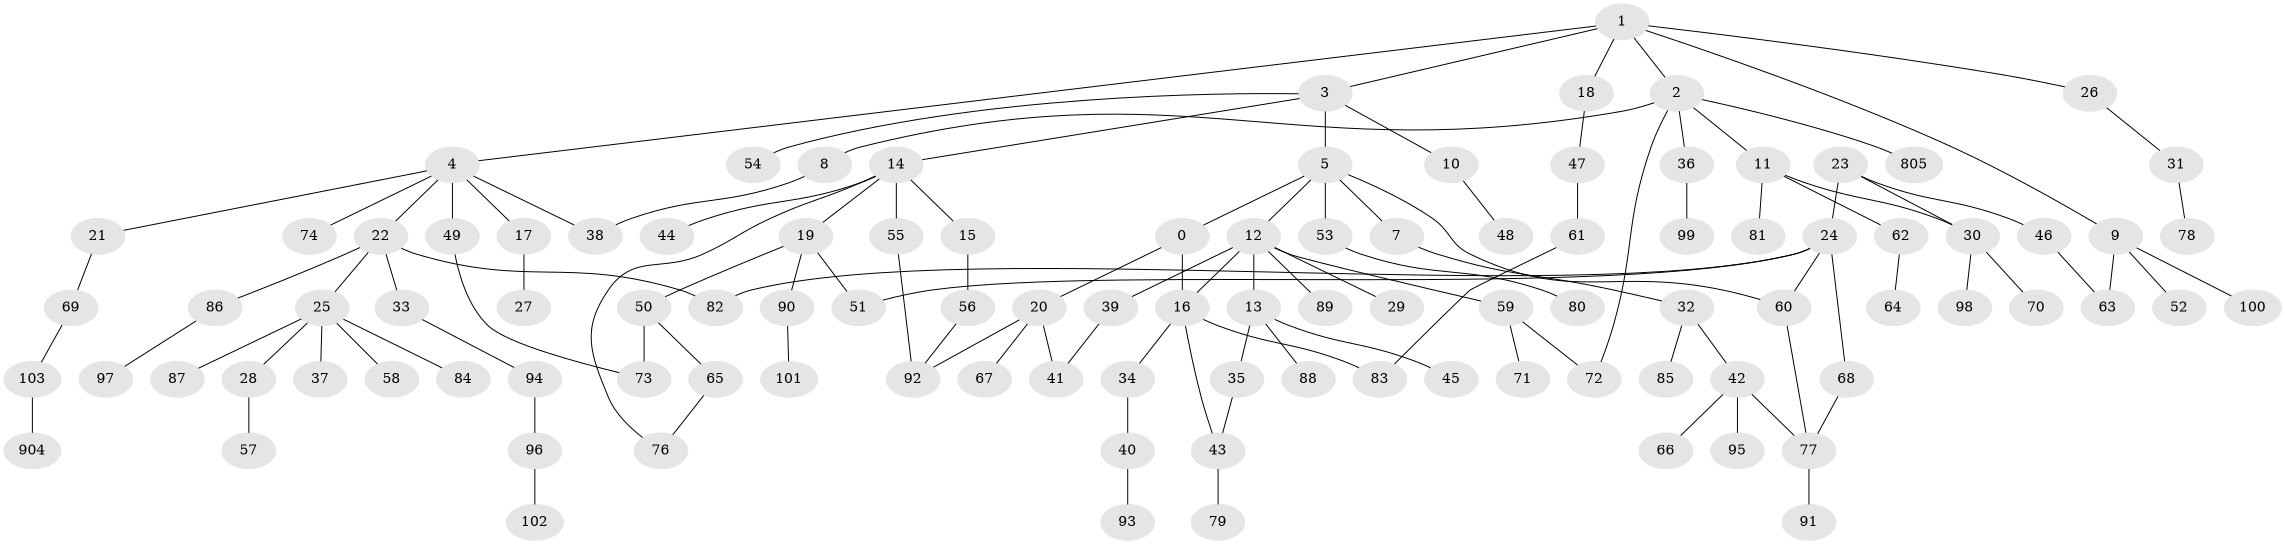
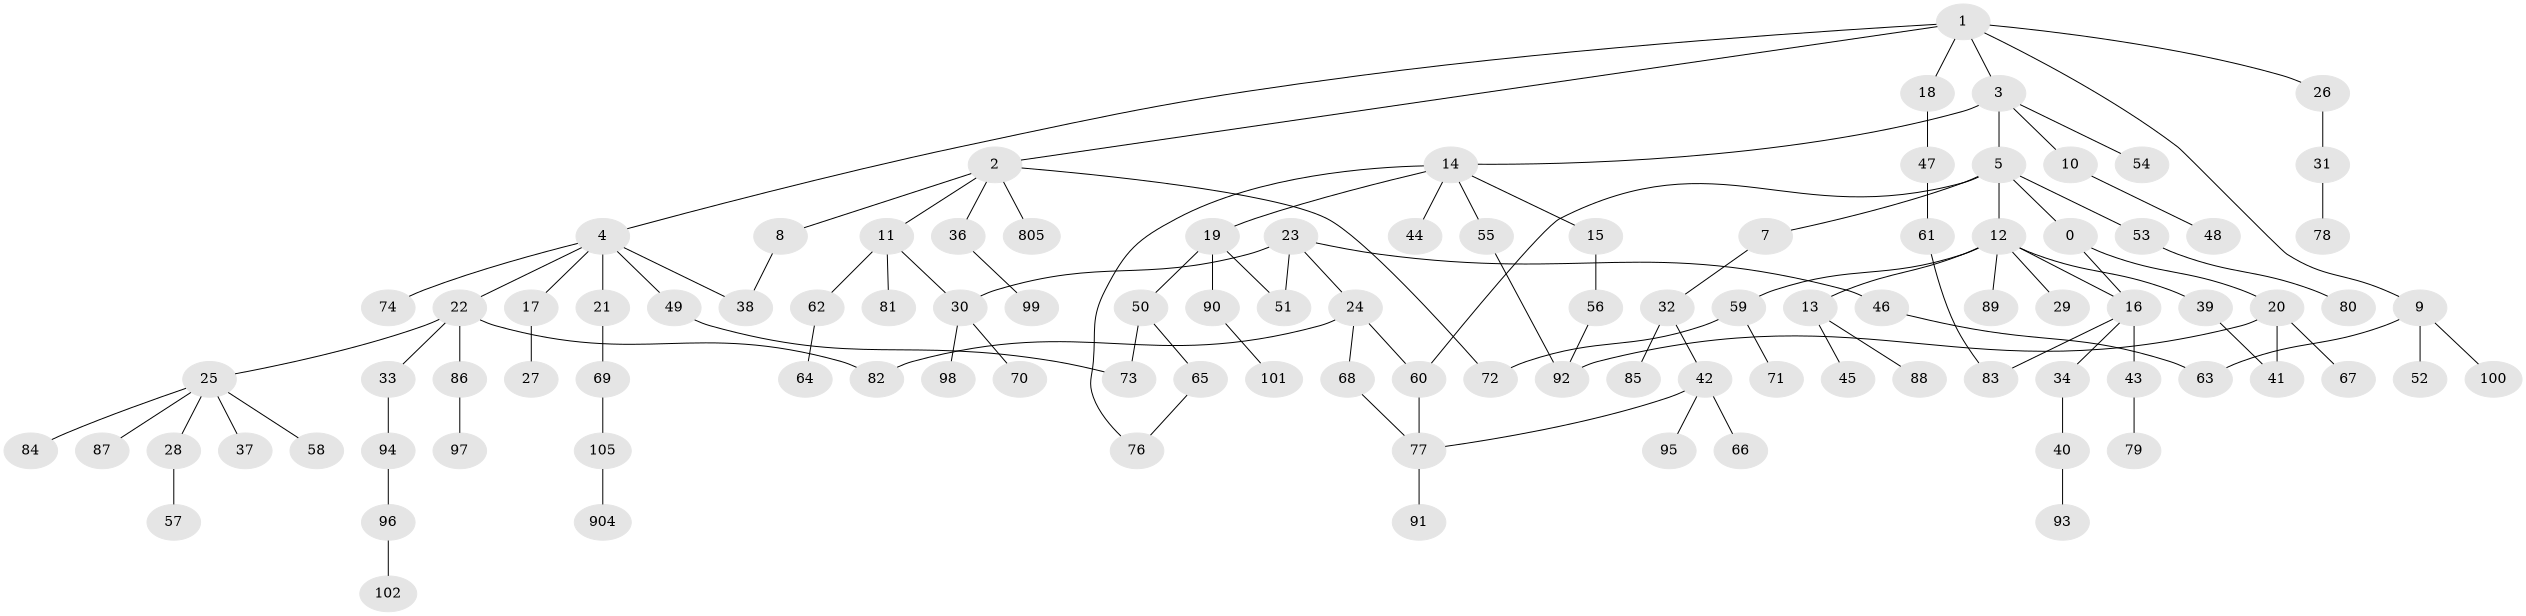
edge "24" -- "51": now "23" -- "51"
node "103": label "103" -> "105"
node "35": removed
